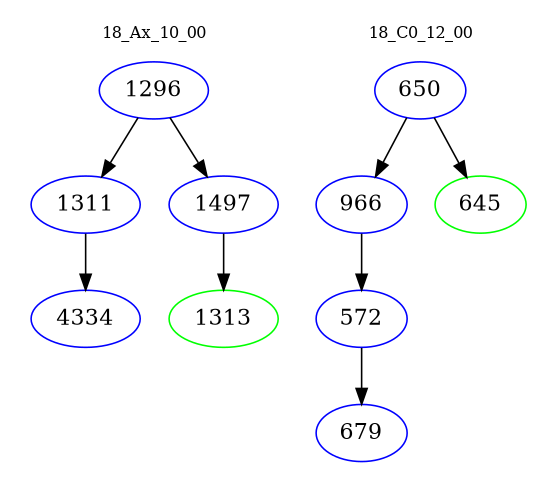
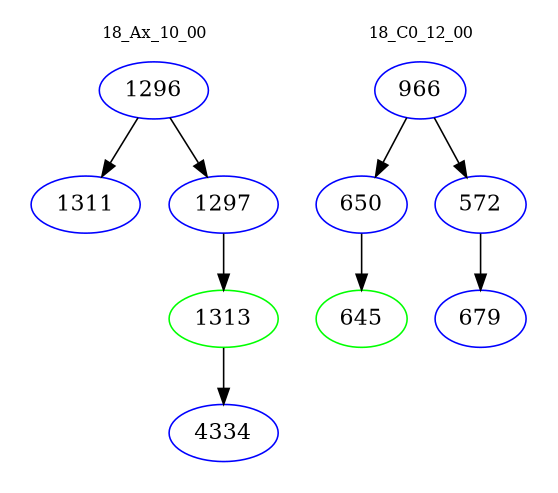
edge "650" -> "966": reversed
node "1497": label "1497" -> "1297"
edge "1311" -> "4334": now "1313" -> "4334"
